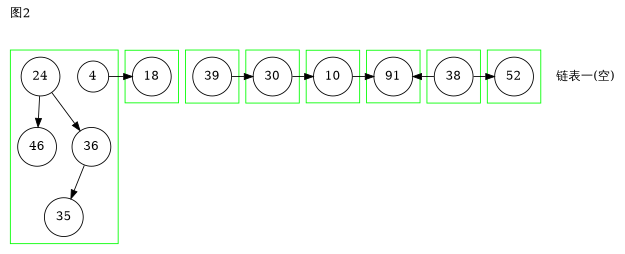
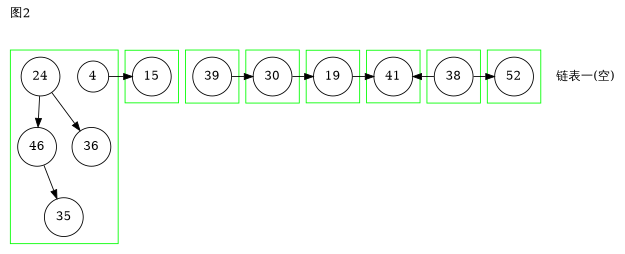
node "18": label "18" -> "15"
node "10": label "10" -> "19"
node "91": label "91" -> "41"
edge "36" -> "35": now "46" -> "35"
